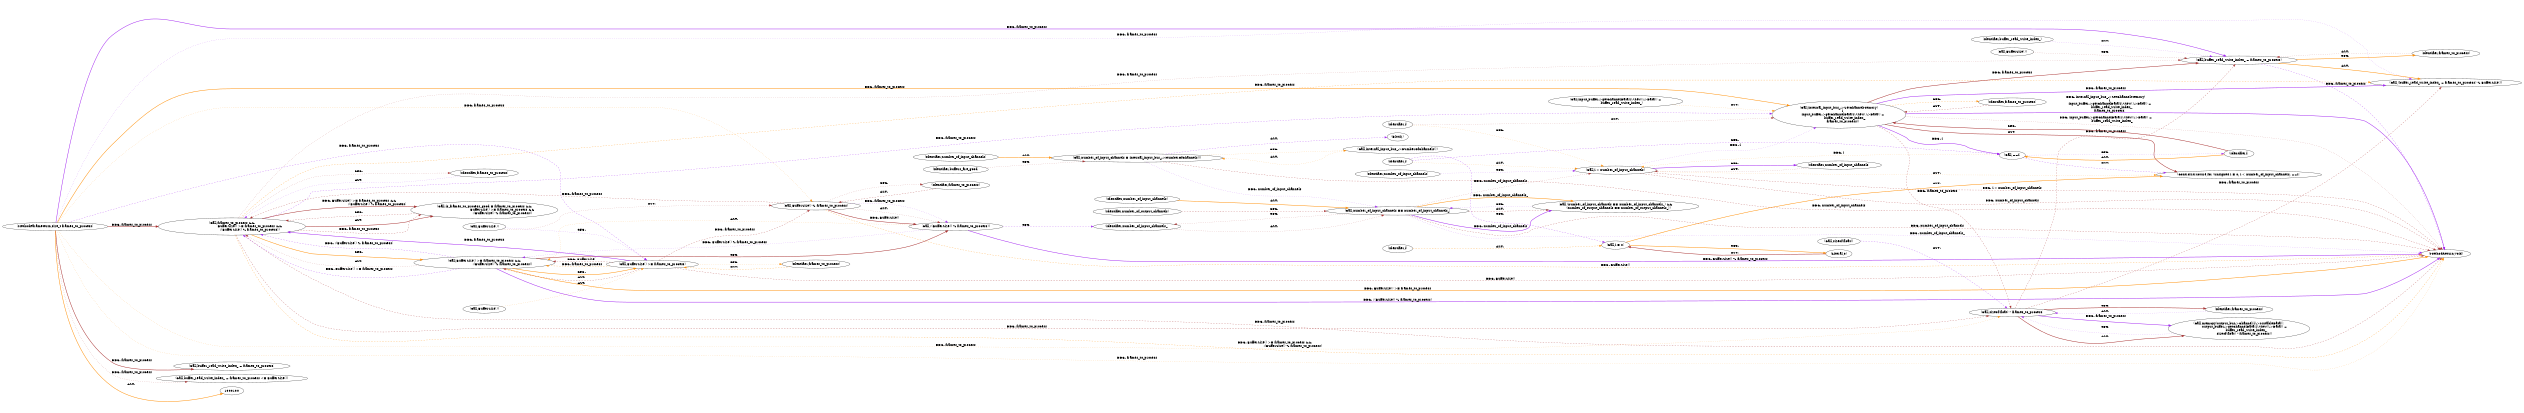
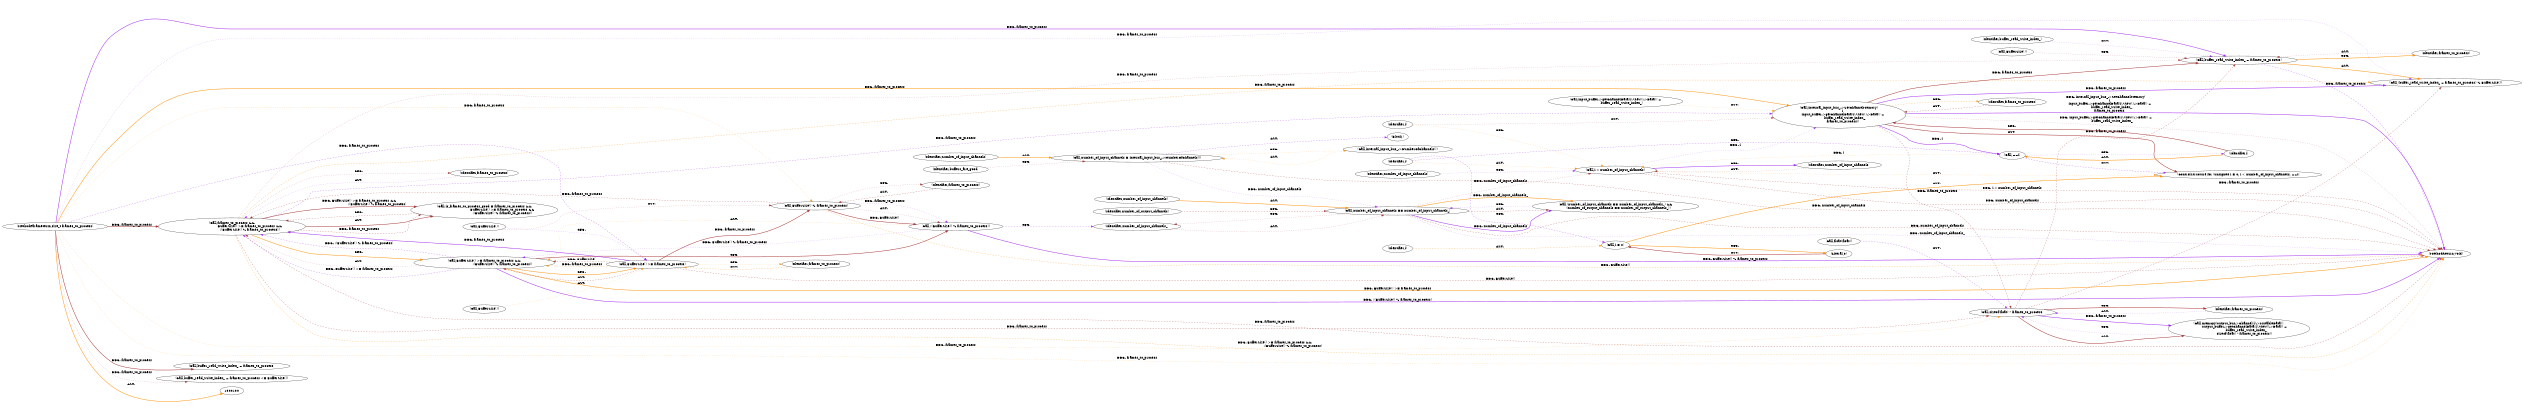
edge "(Call,BufferSize() >= frames_to_process)" -> "(Call,BufferSize() % frames_to_process)": style dashed -> bold
node "(Call,sizeof(float))": label "(Call,sizeof(float))" -> "(Call,float(float))"
